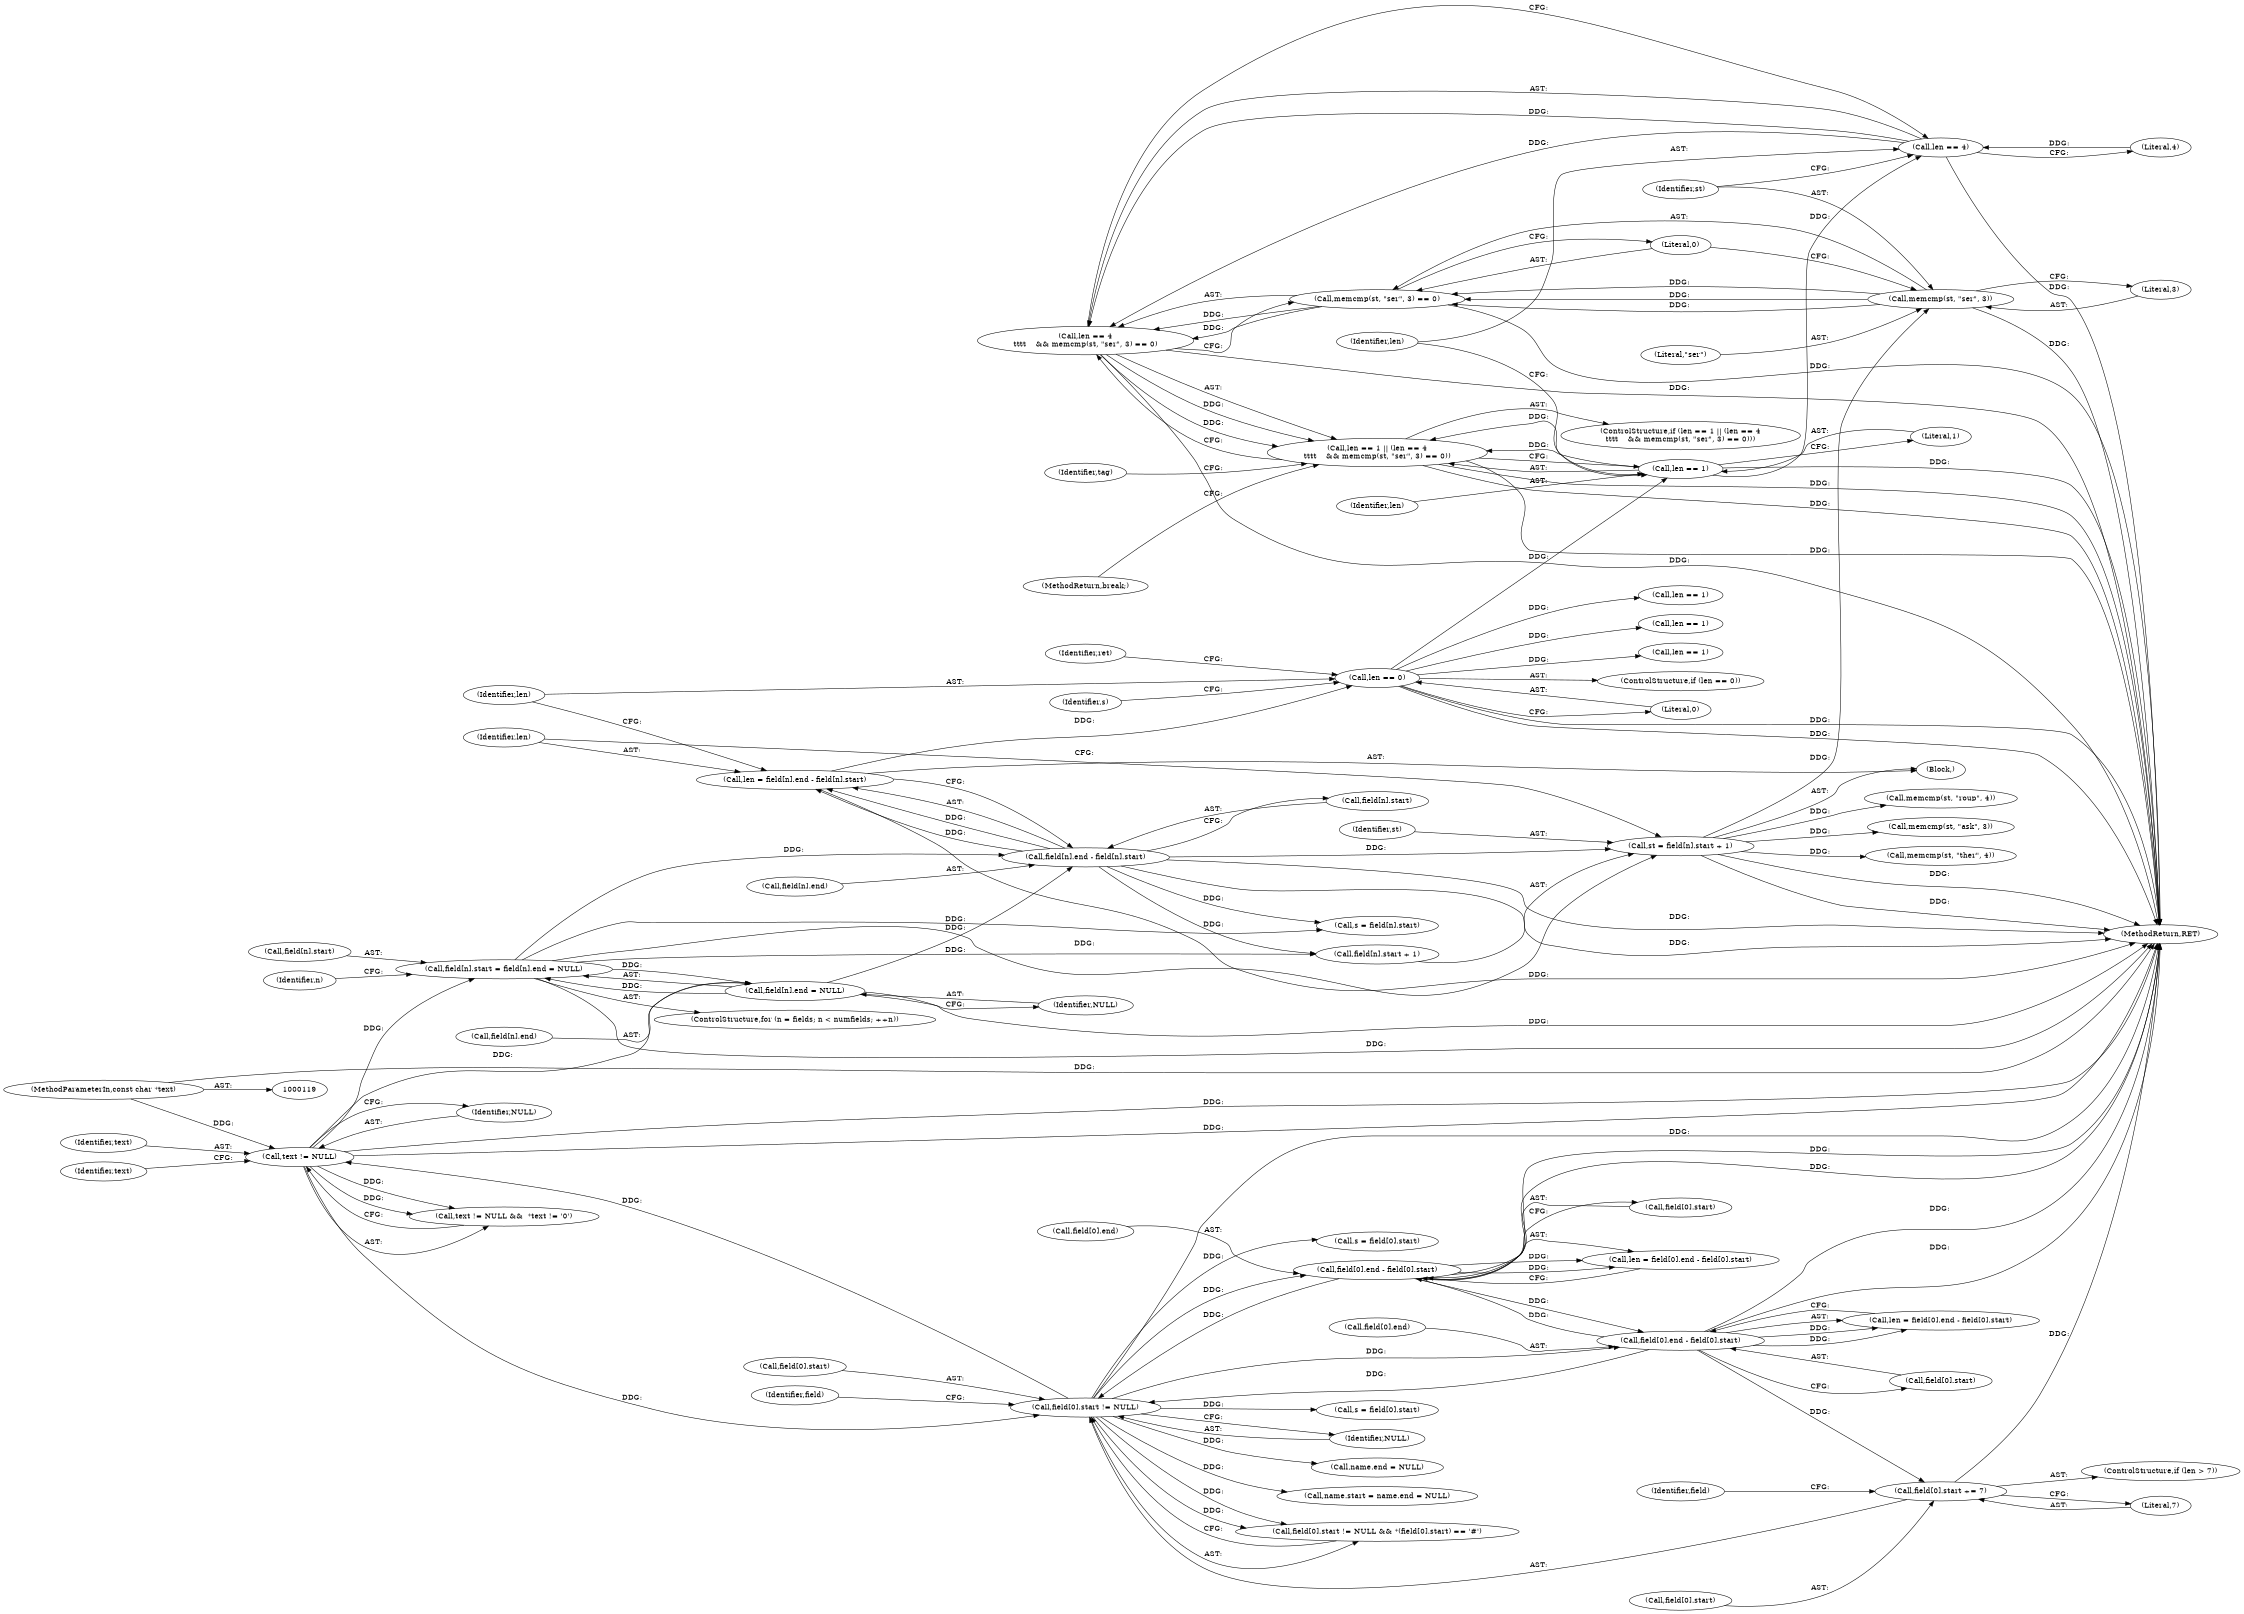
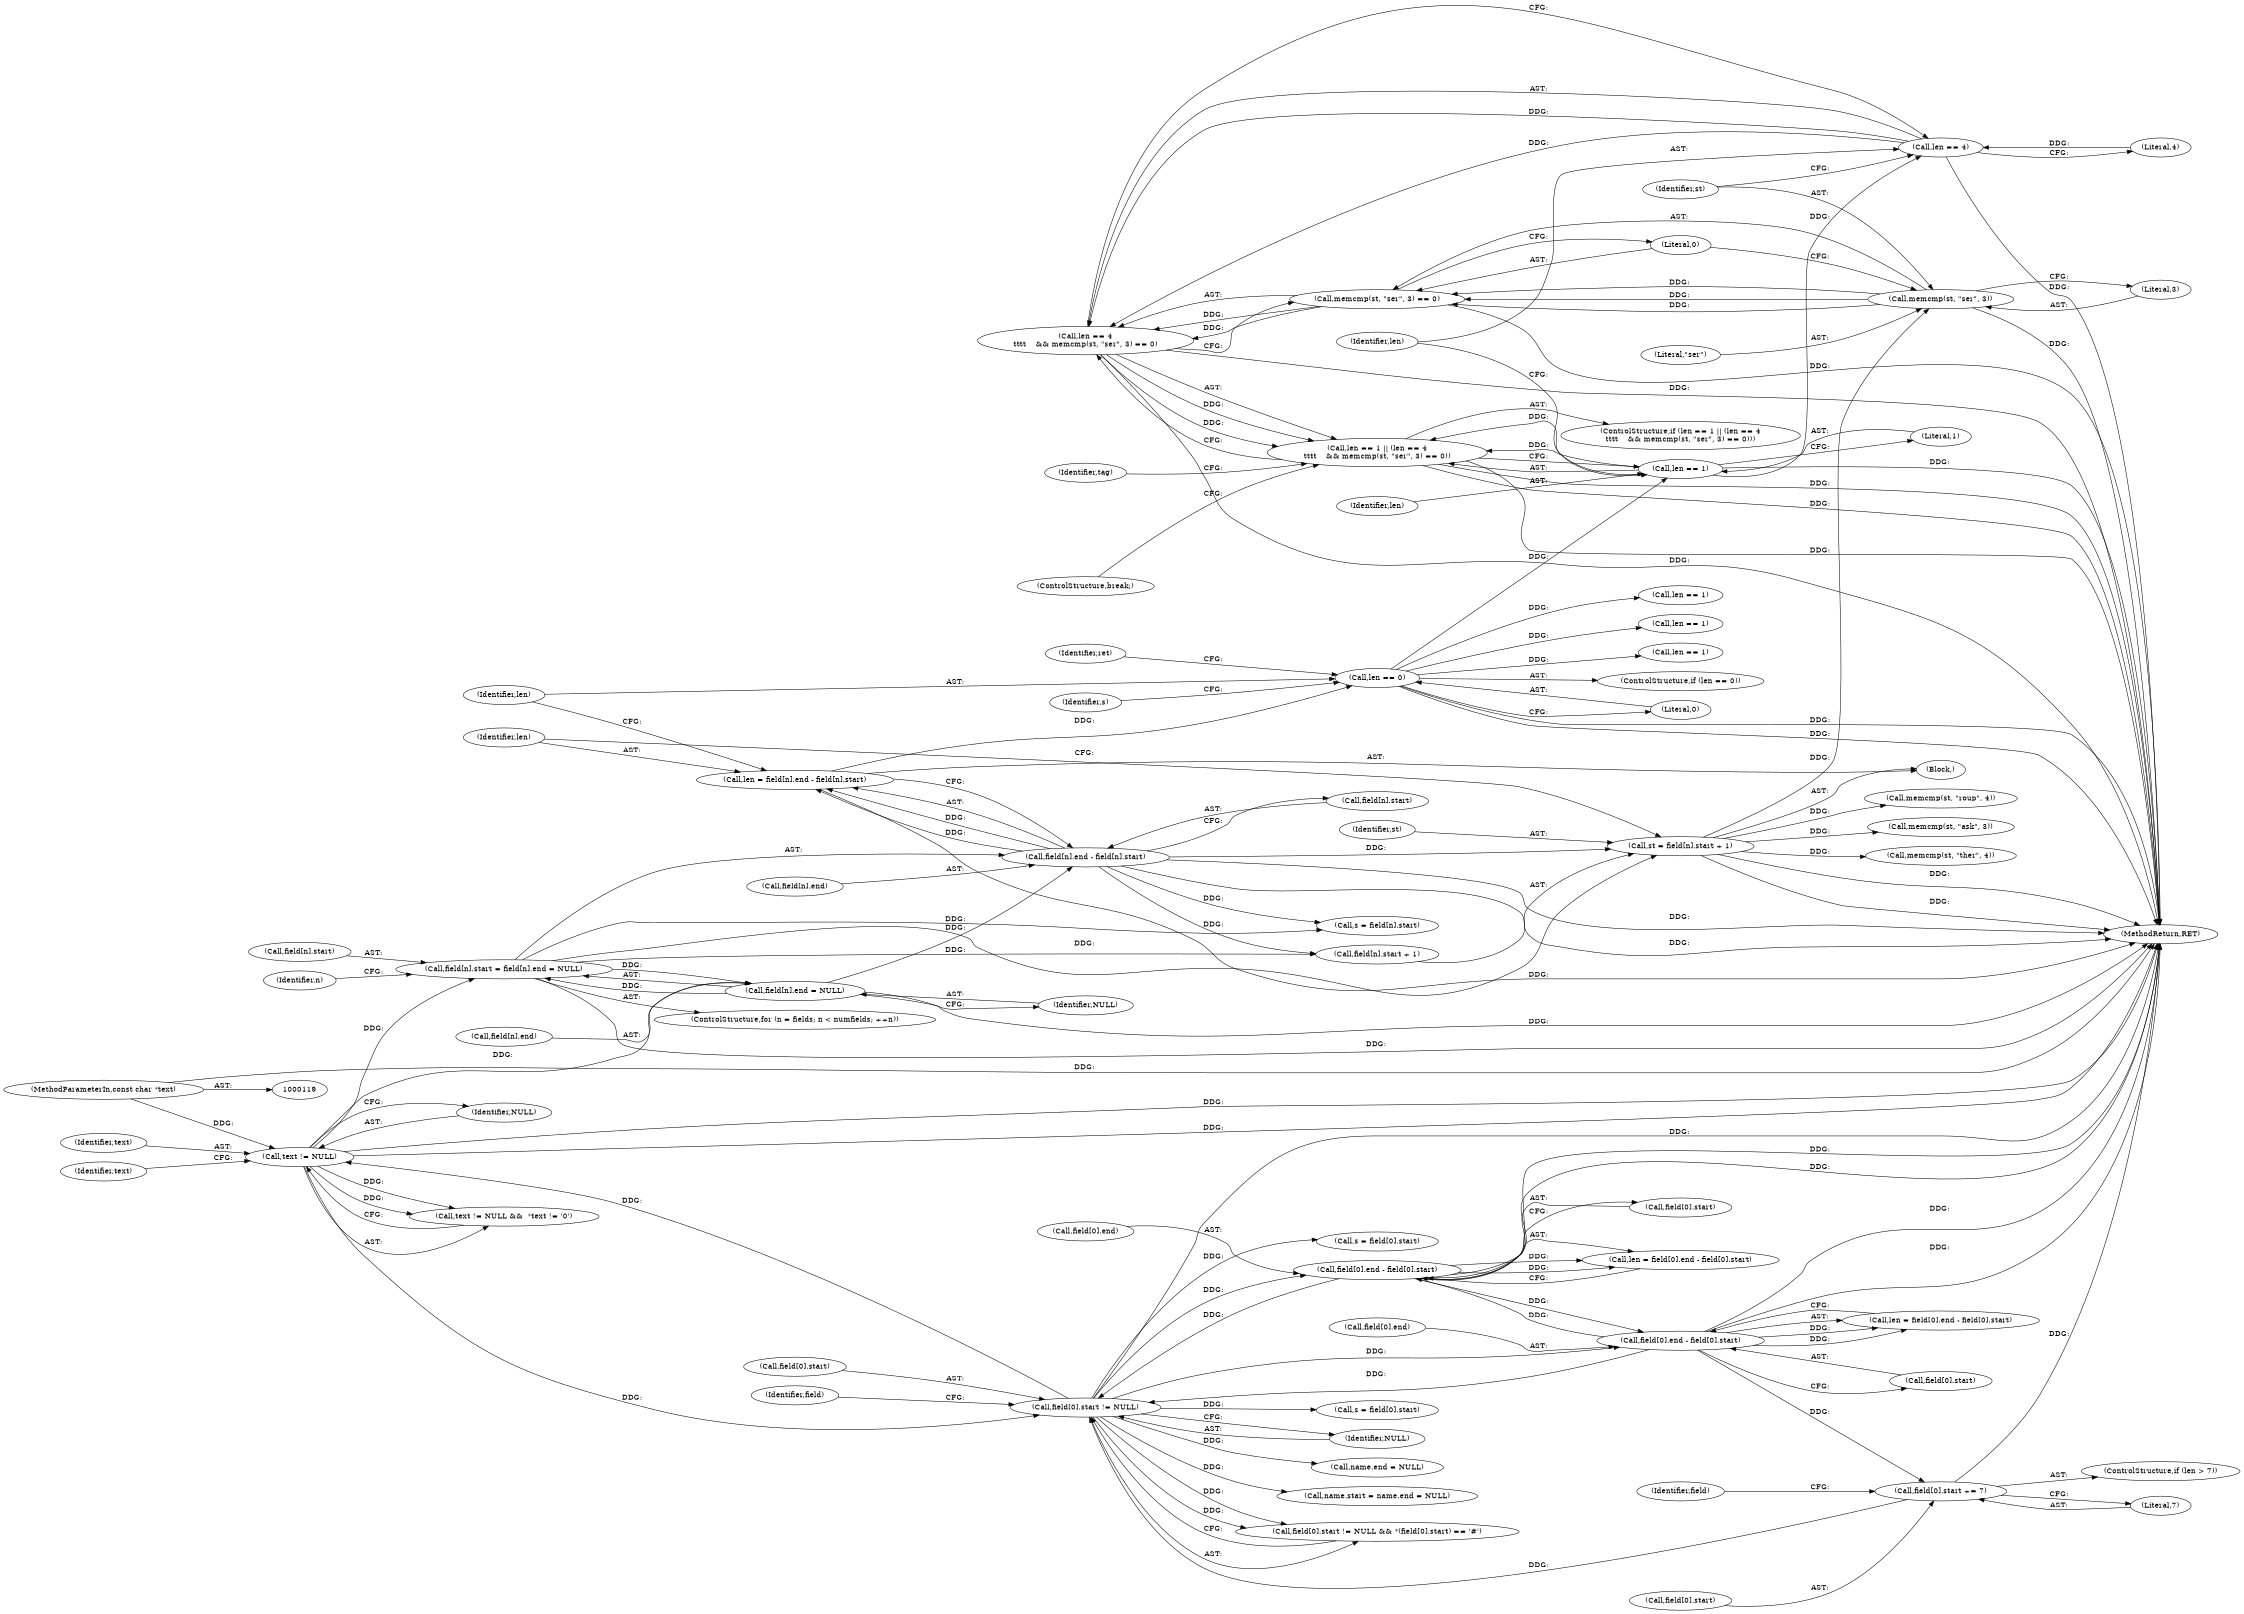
node "(MethodReturn,break;)": label "(MethodReturn,break;)" -> "(ControlStructure,break;)"
edge "(Call,field[n].start = field[n].end = NULL)" -> "(Call,field[n].end - field[n].start)": label "DDG: " -> "AST: "
edge "(Call,field[0].start += 7)" -> "(Call,field[0].start != NULL)": label "AST: " -> "DDG: "
